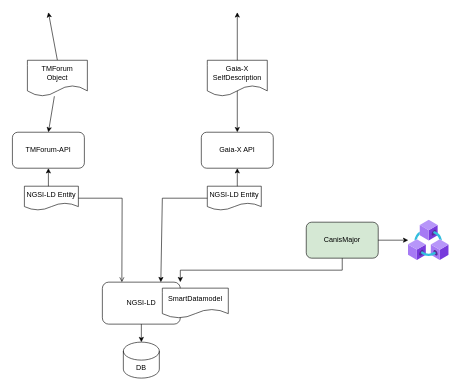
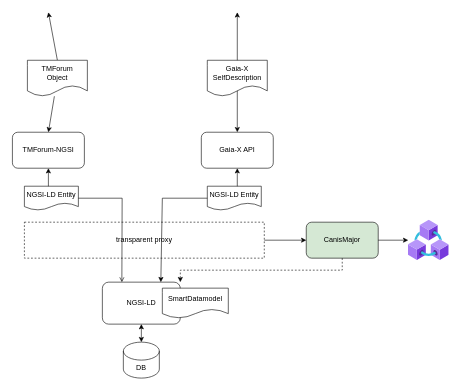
node "TMForum-API": label "TMForum-API" -> "TMForum-NGSI"
node "transparent proxy": added
edge "transparent proxy" -> "CanisMajor": added
edge "CanisMajor" -> "NGSI-LD": style solid -> dashed
edge "NGSI-LD" -> "DB": arrowhead none -> classic
